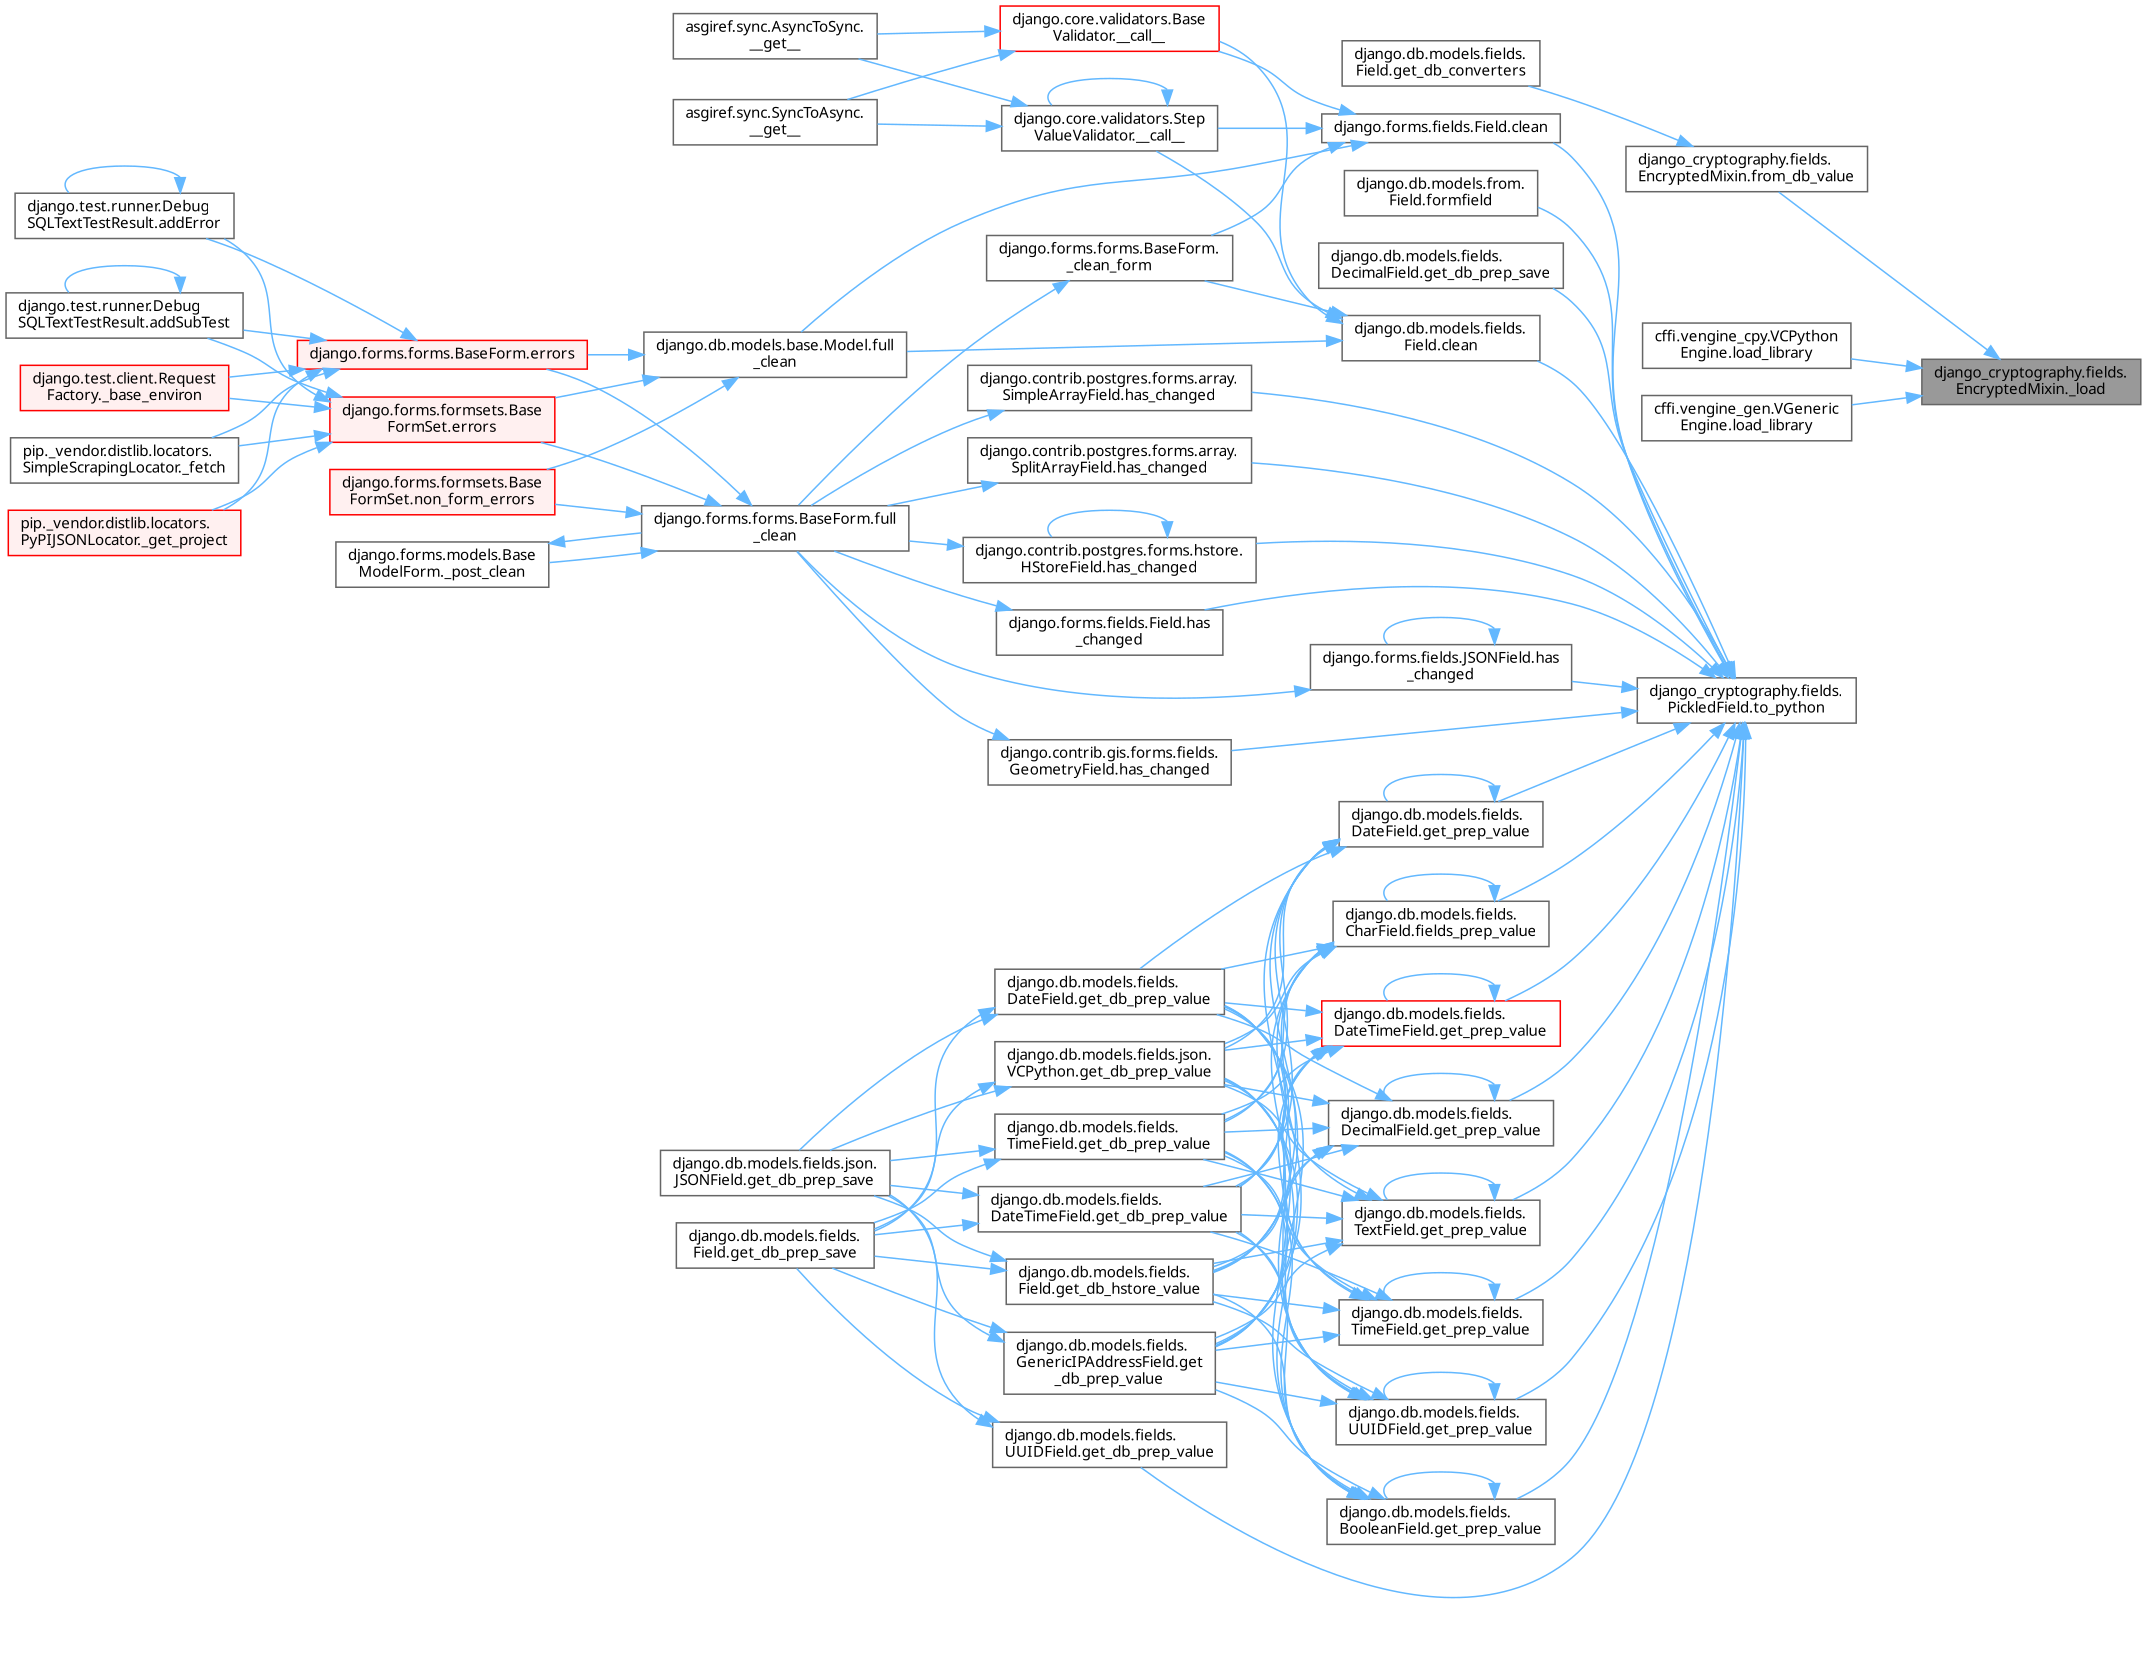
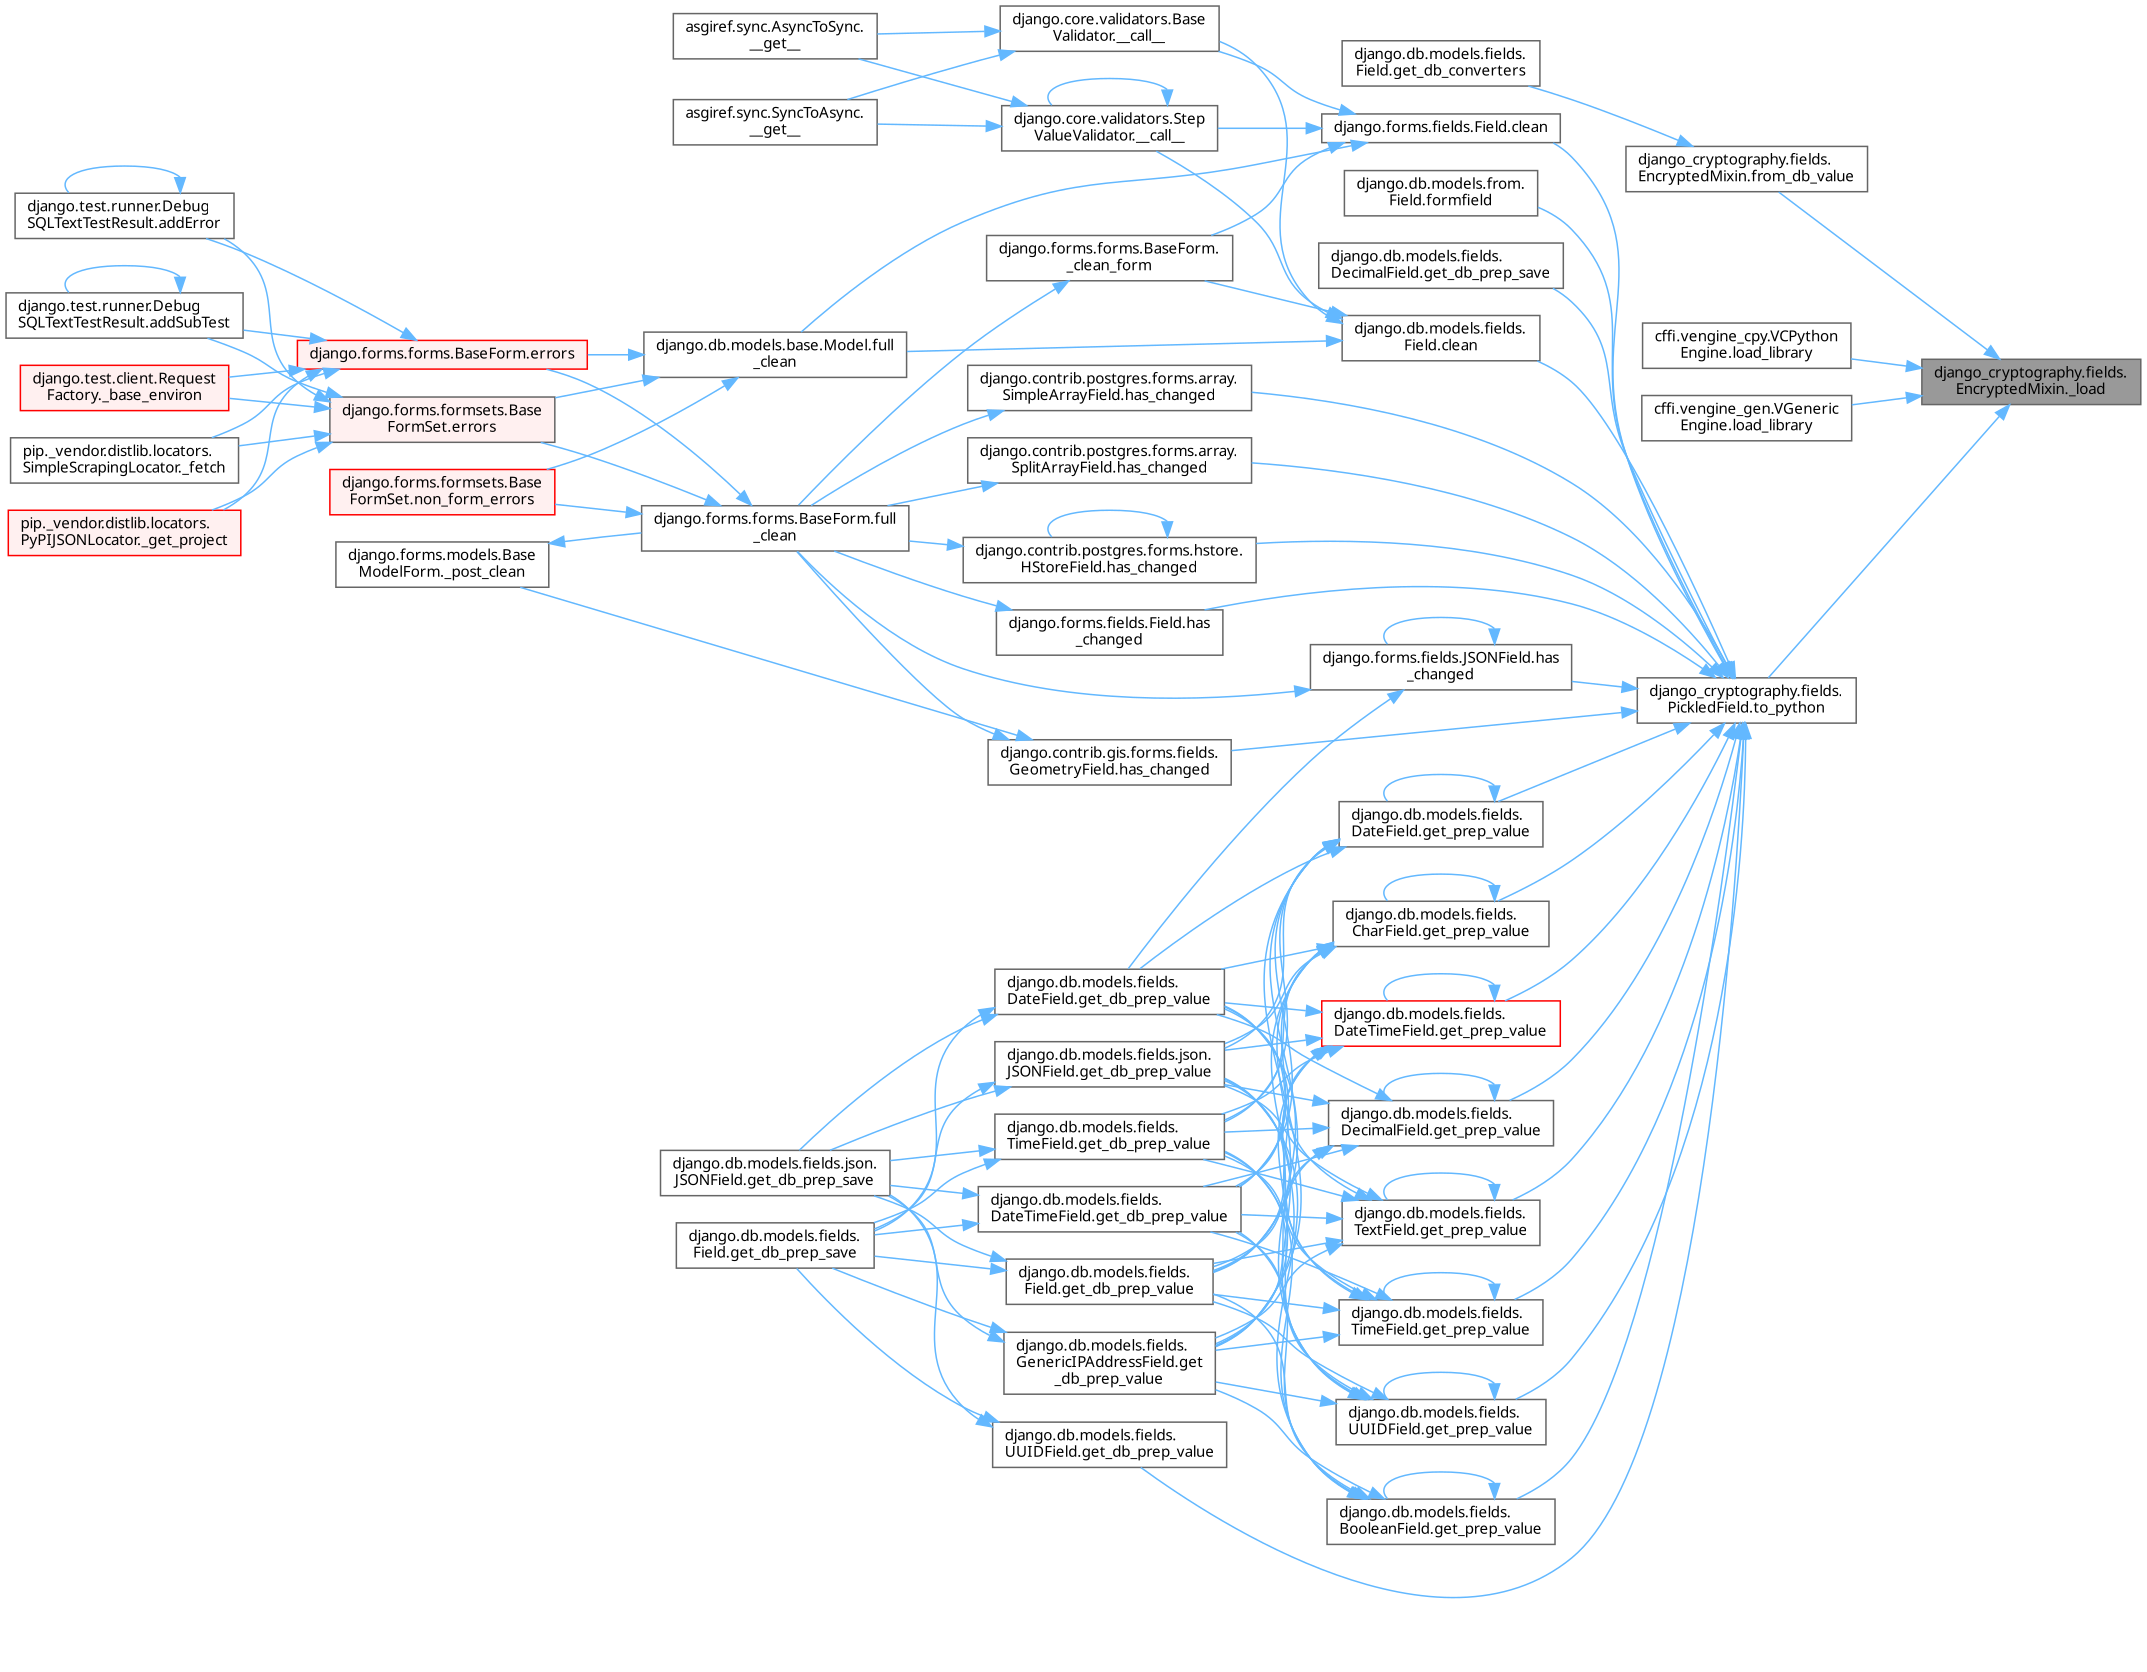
node "django.core.validators.Base Validator.__call__": color red -> grey40
node "django.forms.formsets.Base FormSet.errors": color red -> grey40
edge "django_cryptography.fields. PickledField.to_python" -> "django_cryptography.fields. EncryptedMixin._load": added
edge "django.forms.models.Base ModelForm._post_clean" -> "django.forms.forms.BaseForm.full _clean": now "django.forms.models.Base ModelForm._post_clean" -> "django.contrib.gis.forms.fields. GeometryField.has_changed"
node "django.db.models.fields. CharField.fields_prep_value": label "django.db.models.fields. CharField.fields_prep_value" -> "django.db.models.fields. CharField.get_prep_value"
node "django.db.models.fields.json. VCPython.get_db_prep_value": label "django.db.models.fields.json. VCPython.get_db_prep_value" -> "django.db.models.fields.json. JSONField.get_db_prep_value"
edge "django.db.models.fields. DateField.get_db_prep_value" -> "django.db.models.fields. BooleanField.get_prep_value": now "django.db.models.fields. DateField.get_db_prep_value" -> "django.forms.fields.JSONField.has _changed"
node "django.db.models.fields. Field.get_db_hstore_value": label "django.db.models.fields. Field.get_db_hstore_value" -> "django.db.models.fields. Field.get_db_prep_value"
